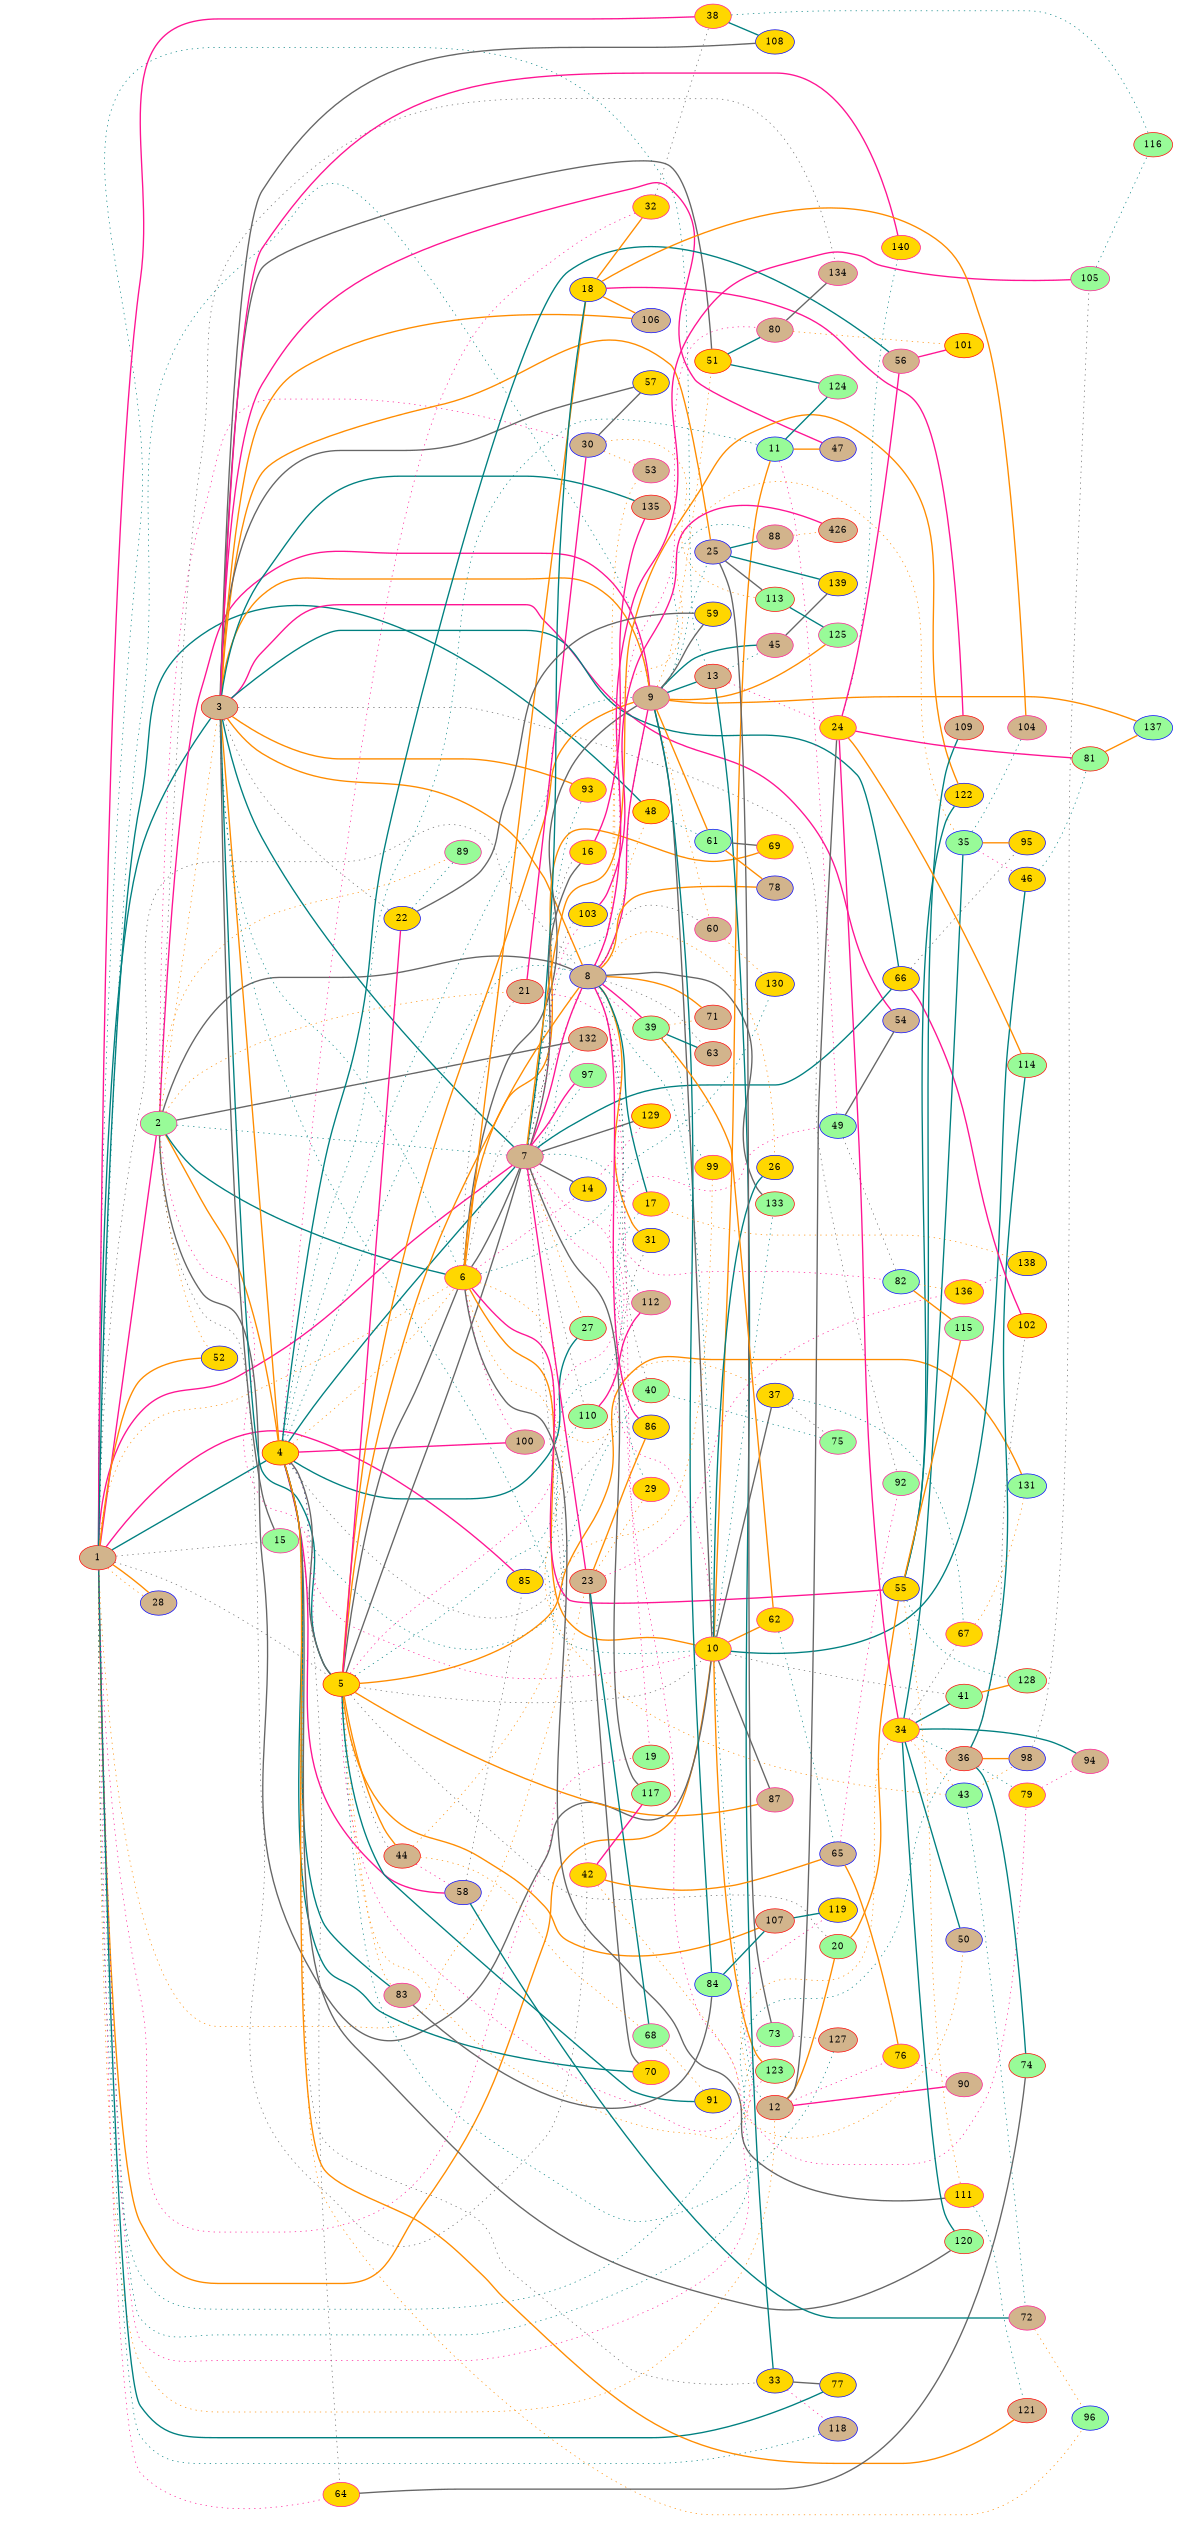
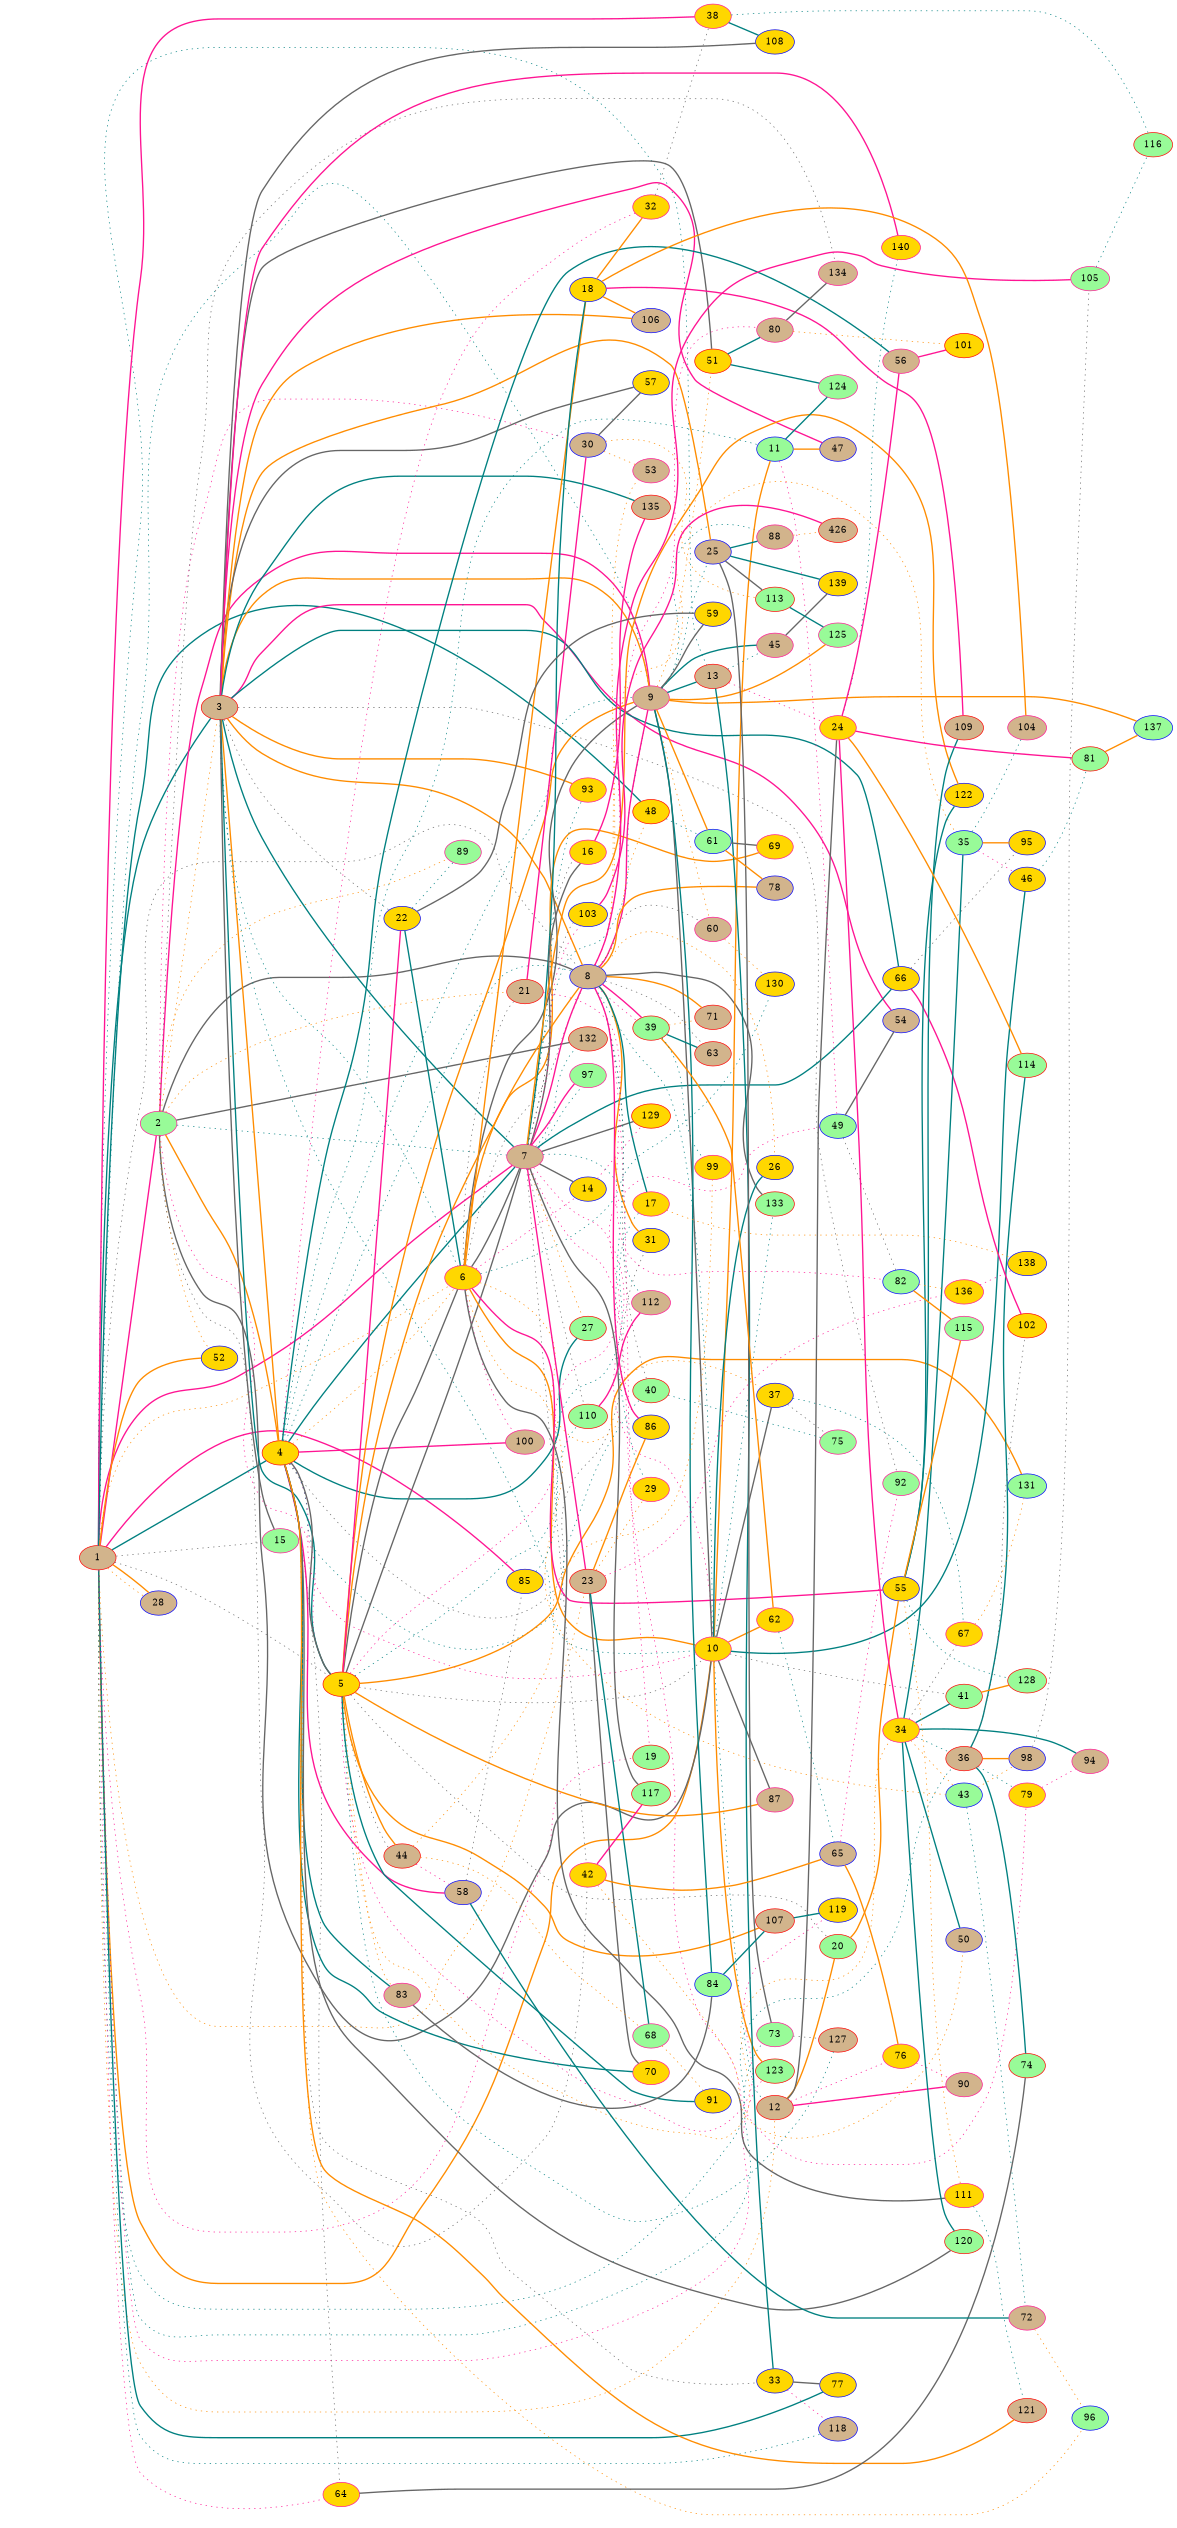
edge "2" -- "6": now "22" -- "6"
